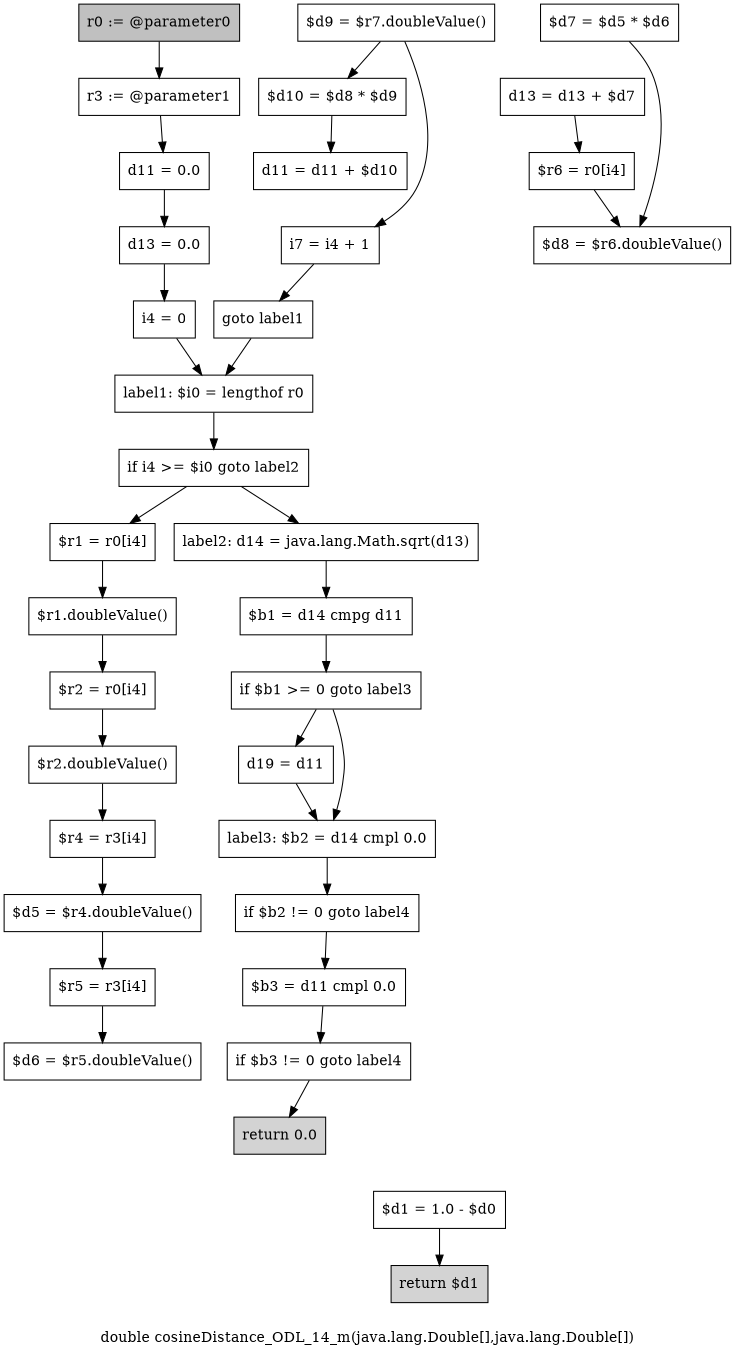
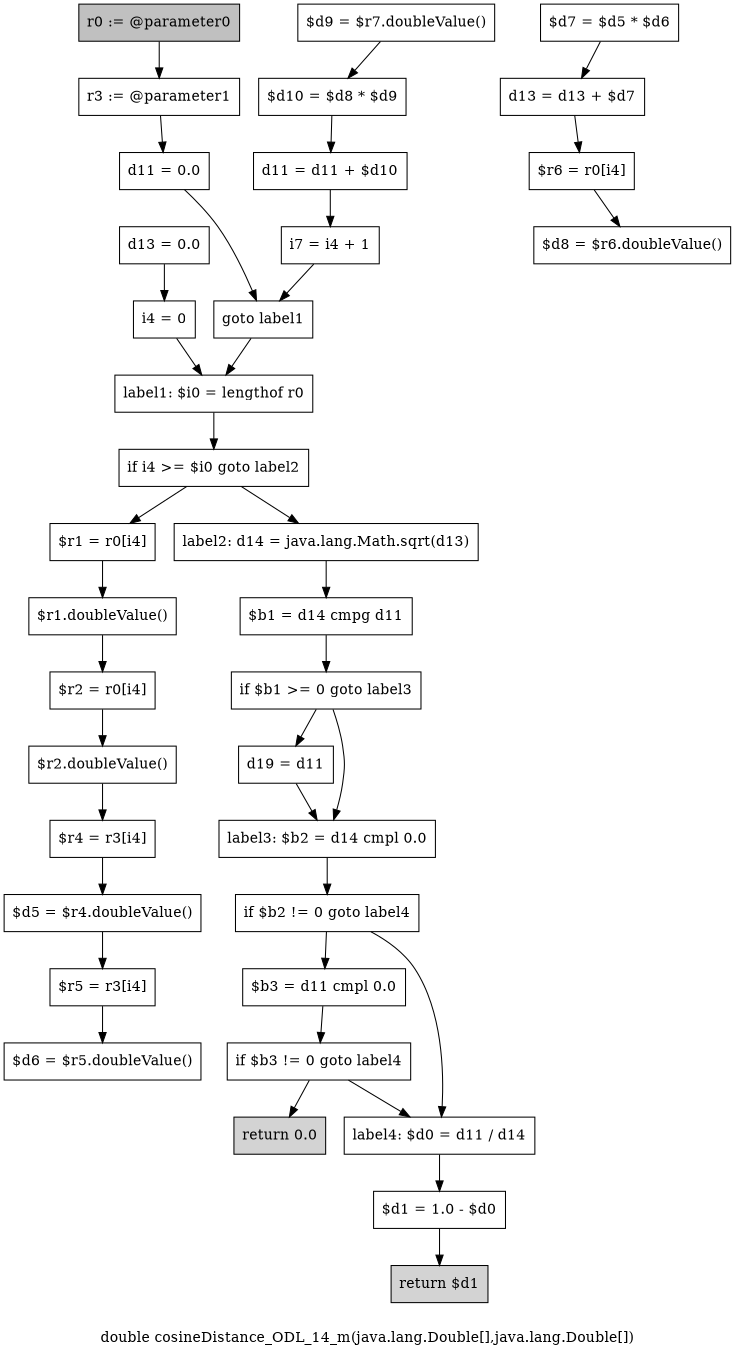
edge "$d7 = $d5 * $d6" -> "$d8 = $r6.doubleValue()": now "$d7 = $d5 * $d6" -> "d13 = d13 + $d7"
edge "$d9 = $r7.doubleValue()" -> "i7 = i4 + 1": now "d11 = d11 + $d10" -> "i7 = i4 + 1"
edge "d11 = 0.0" -> "d13 = 0.0": now "d11 = 0.0" -> "goto label1"
node "label4: $d0 = d11 / d14": added
